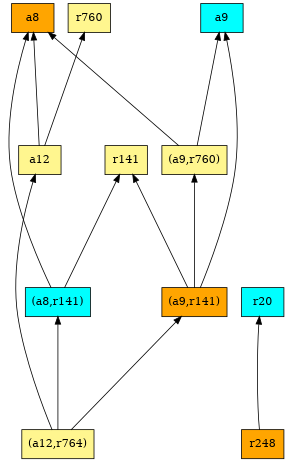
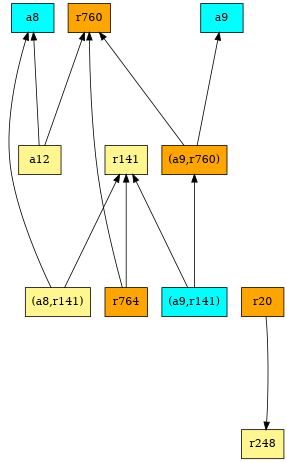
node "a8": fillcolor orange -> cyan
node "r760": fillcolor khaki1 -> orange
edge "(a9,r760)" -> "a8": now "(a9,r760)" -> "r760"
node "(a9,r760)": fillcolor khaki1 -> orange
edge "(a9,r141)" -> "a9": removed
node "(a8,r141)": fillcolor cyan -> khaki1
node "r764": added
node "(a9,r141)": fillcolor orange -> cyan
node "r20": fillcolor cyan -> orange
edge "r248" -> "r20": reversed
node "(a12,r764)": removed
node "r248": fillcolor orange -> khaki1
